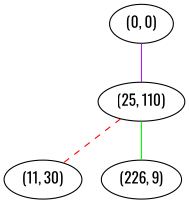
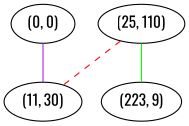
edge "(0, 0)" -- "(25, 110)": now "(0, 0)" -- "(11, 30)"
node "(226, 9)": label "(226, 9)" -> "(223, 9)"
